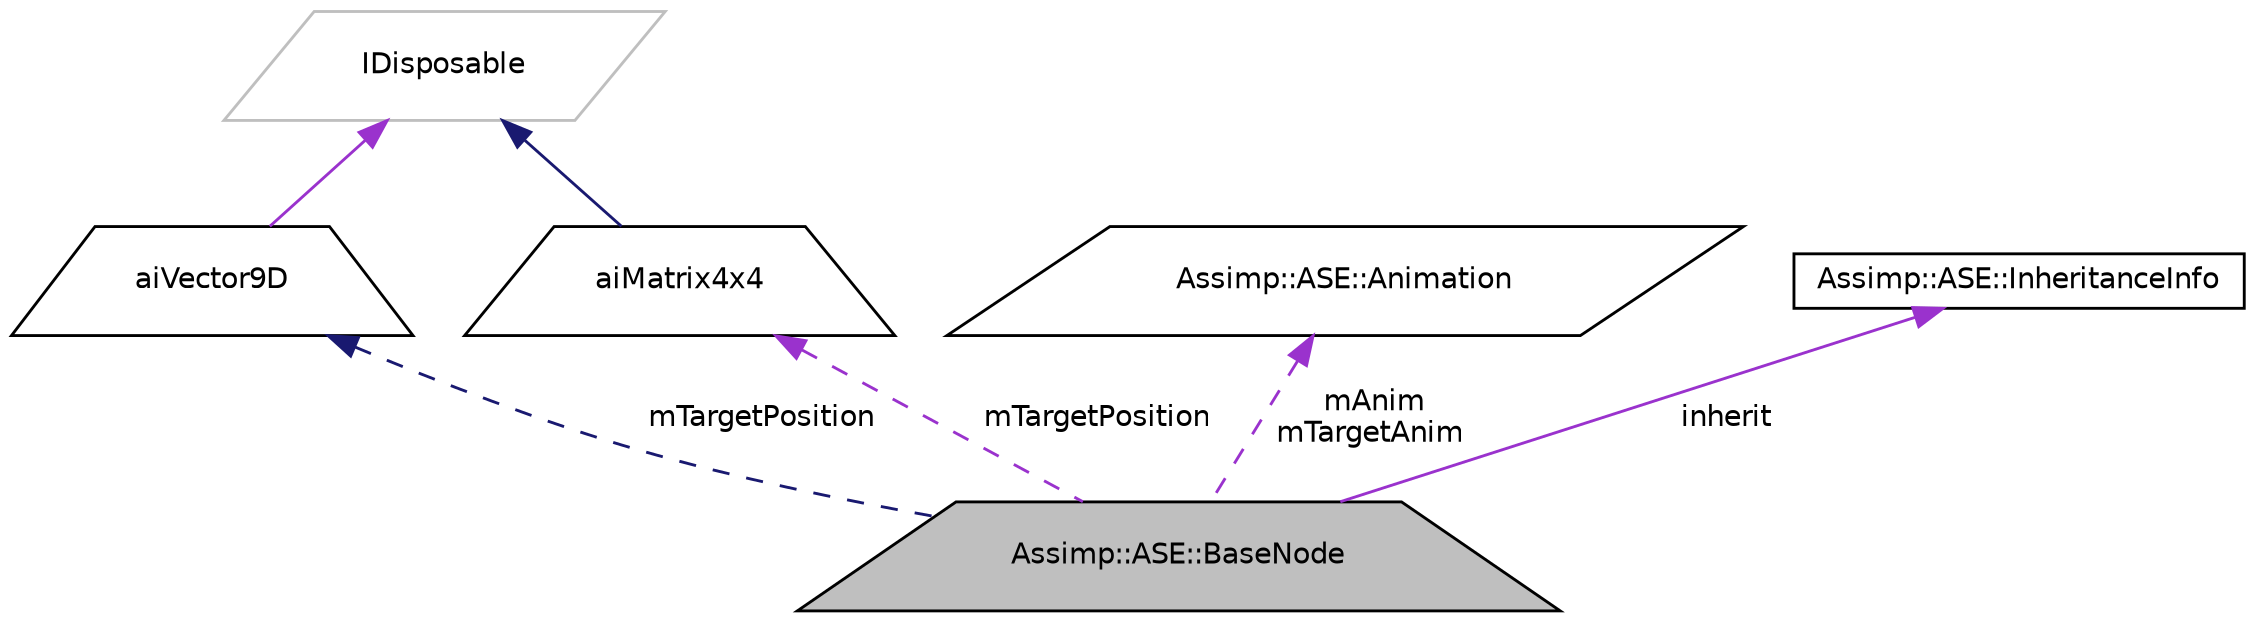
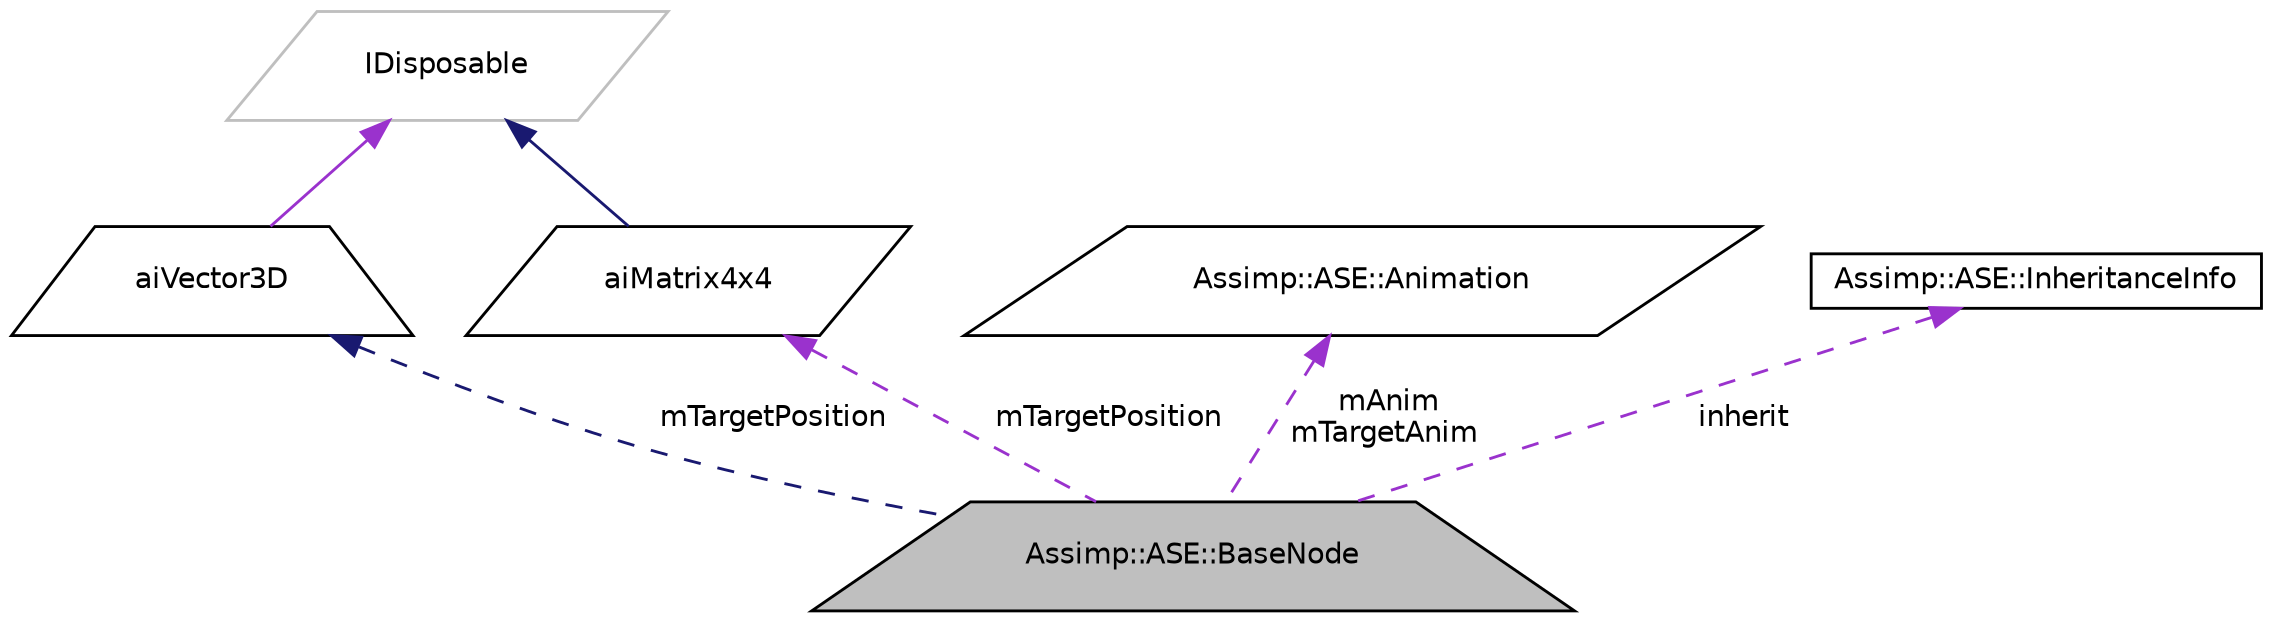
node "aiVector9D": label "aiVector9D" -> "aiVector3D"
node "aiMatrix4x4": shape trapezium -> parallelogram
edge "Assimp::ASE::BaseNode" -> "Assimp::ASE::InheritanceInfo": style solid -> dashed
